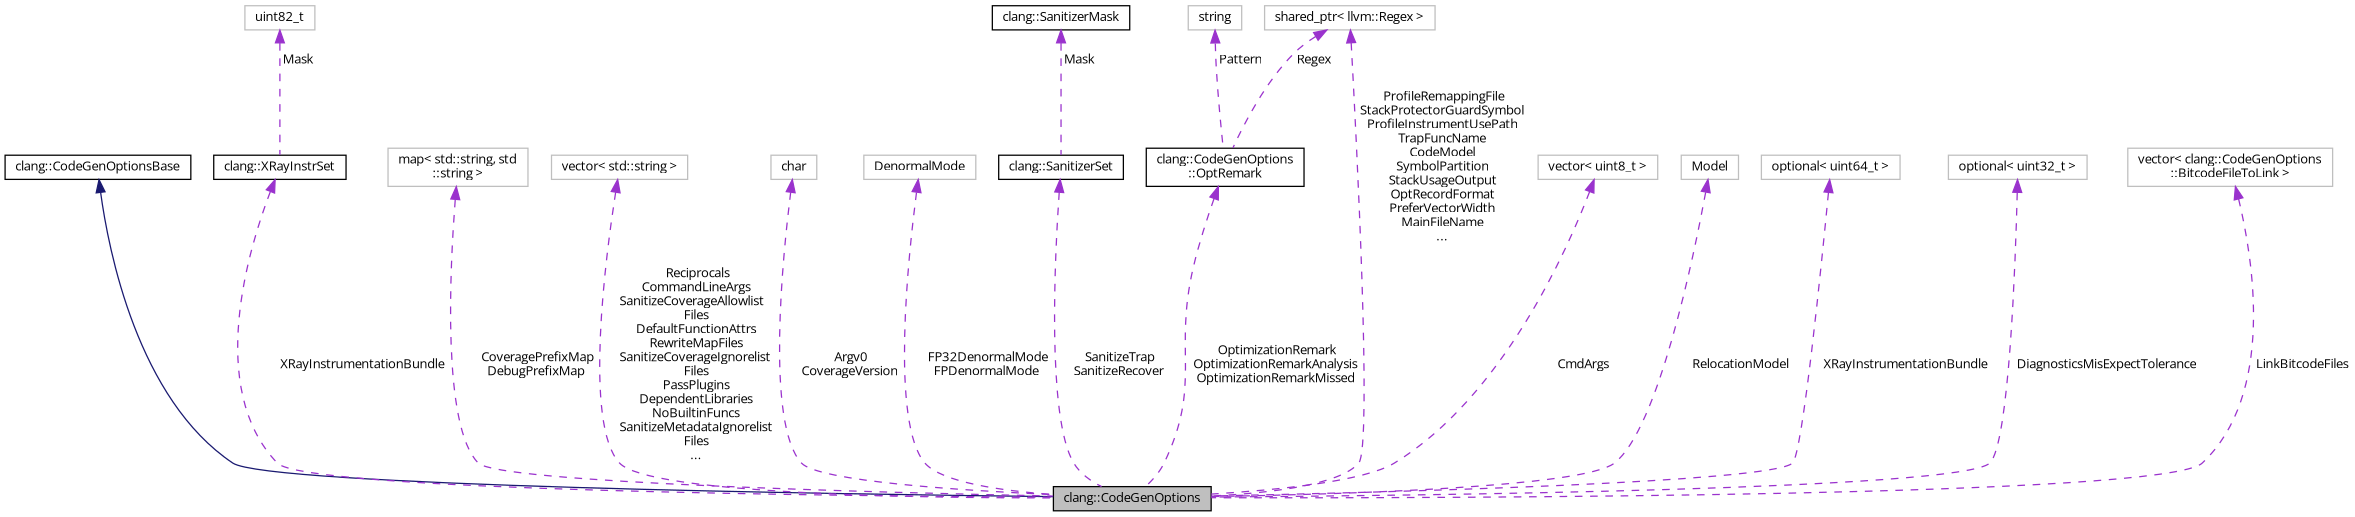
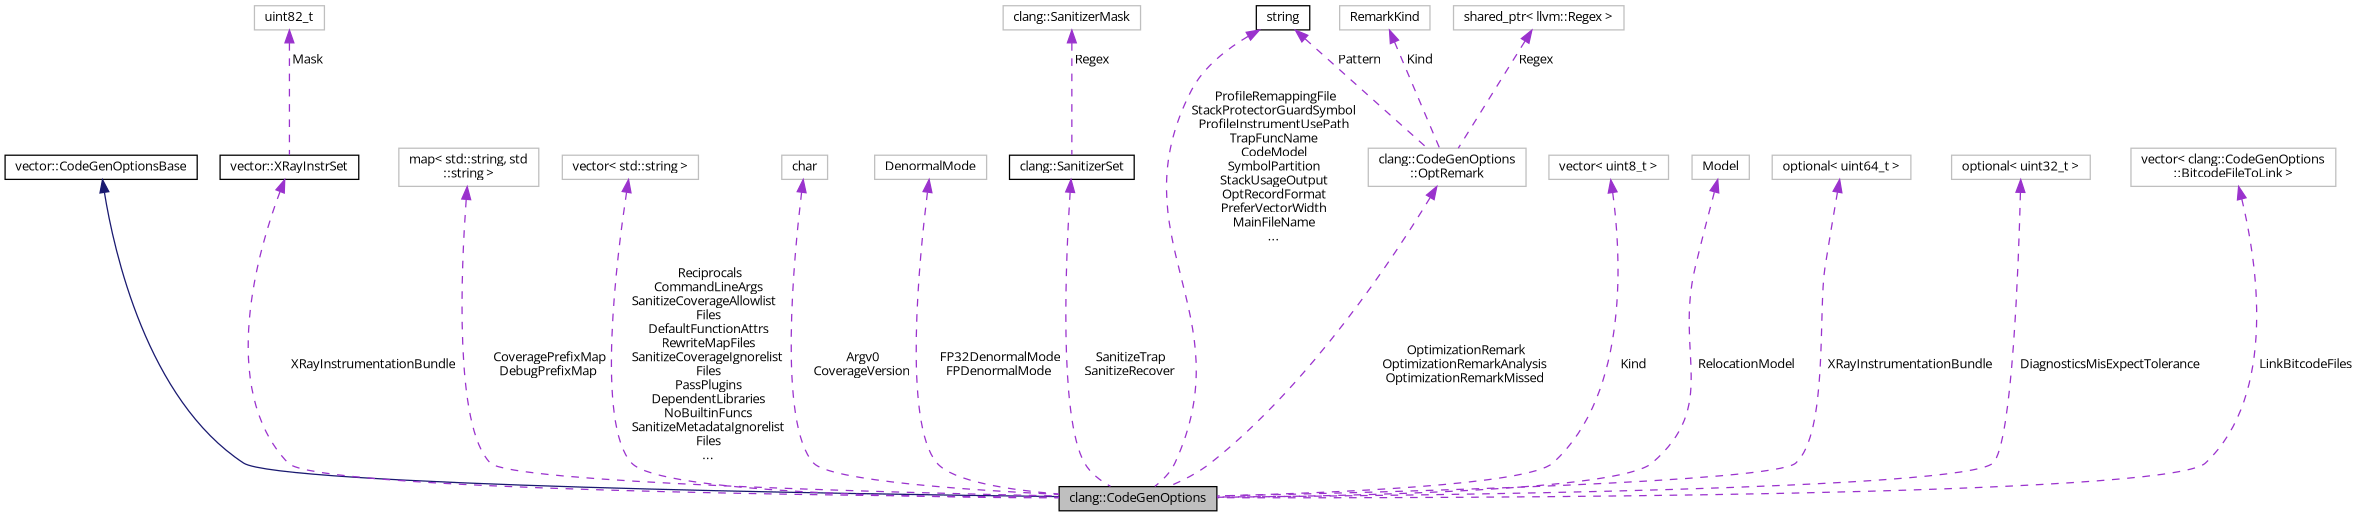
node "clang::SanitizerMask": color black -> grey75
node "string": color grey75 -> black
node "RemarkKind": added
edge "clang::SanitizerSet" -> "clang::SanitizerMask": label " Mask" -> " Regex"
node "clang::CodeGenOptionsBase": label "clang::CodeGenOptionsBase" -> "vector::CodeGenOptionsBase"
node "clang::XRayInstrSet": label "clang::XRayInstrSet" -> "vector::XRayInstrSet"
node "clang::CodeGenOptions ::OptRemark": color black -> grey75
edge "clang::CodeGenOptions" -> "shared_ptr< llvm::Regex >": now "clang::CodeGenOptions" -> "string"
edge "clang::CodeGenOptions" -> "vector< uint8_t >": label " CmdArgs" -> " Kind"
